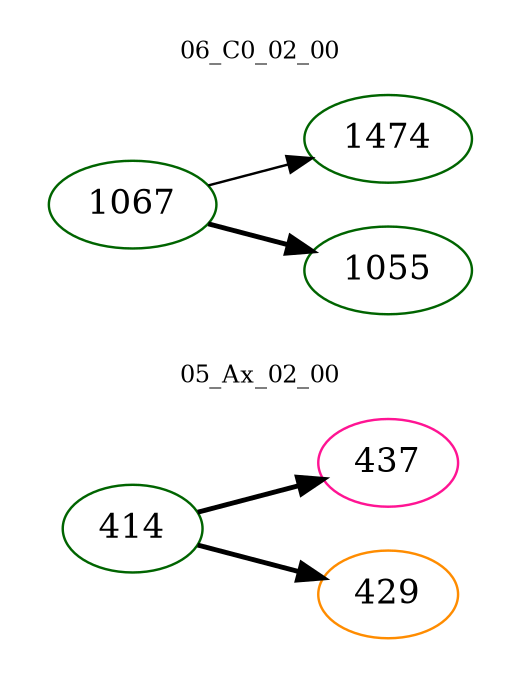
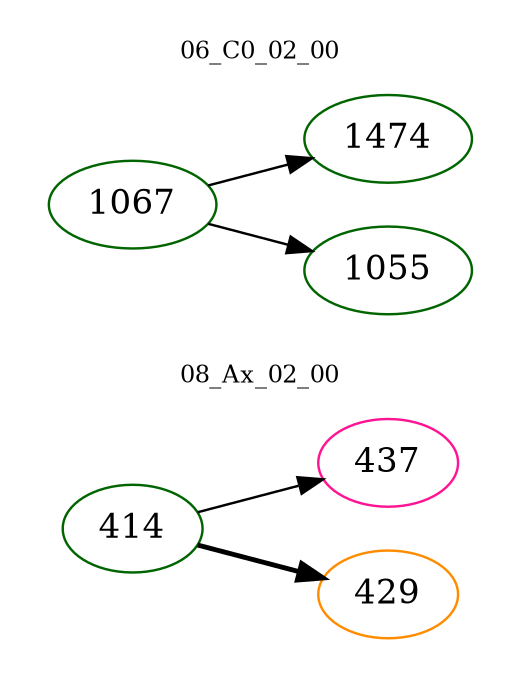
edge "1067" -> "1055": style bold -> solid
cluster "05_Ax_02_00": label "05_Ax_02_00" -> "08_Ax_02_00"
edge "414" -> "437": style bold -> solid
